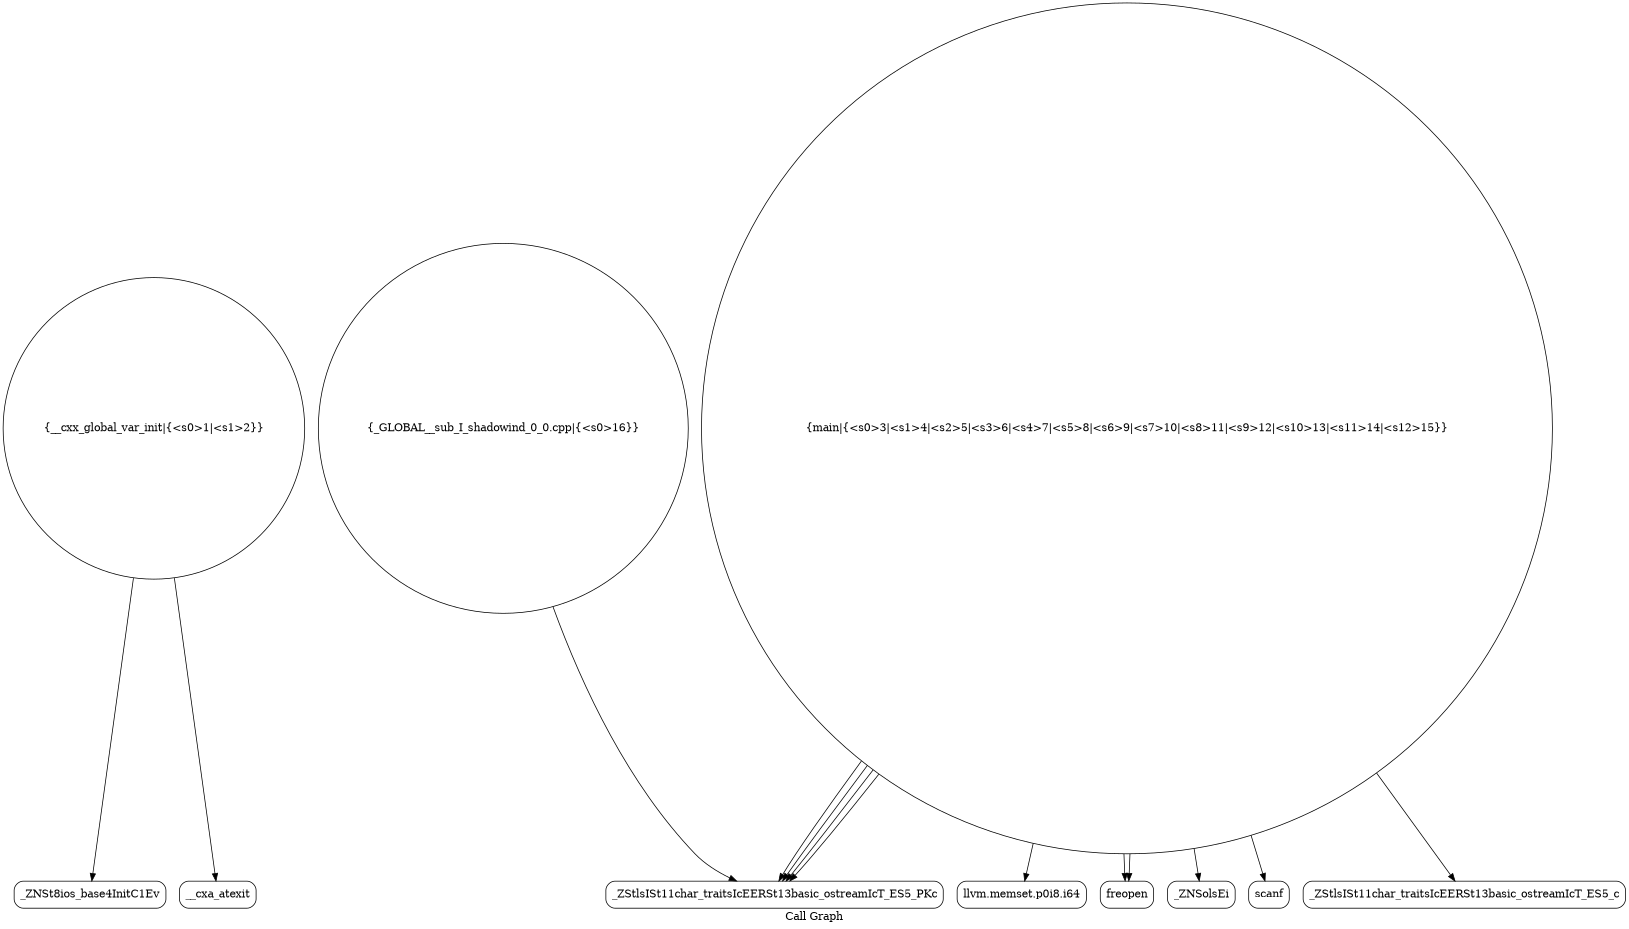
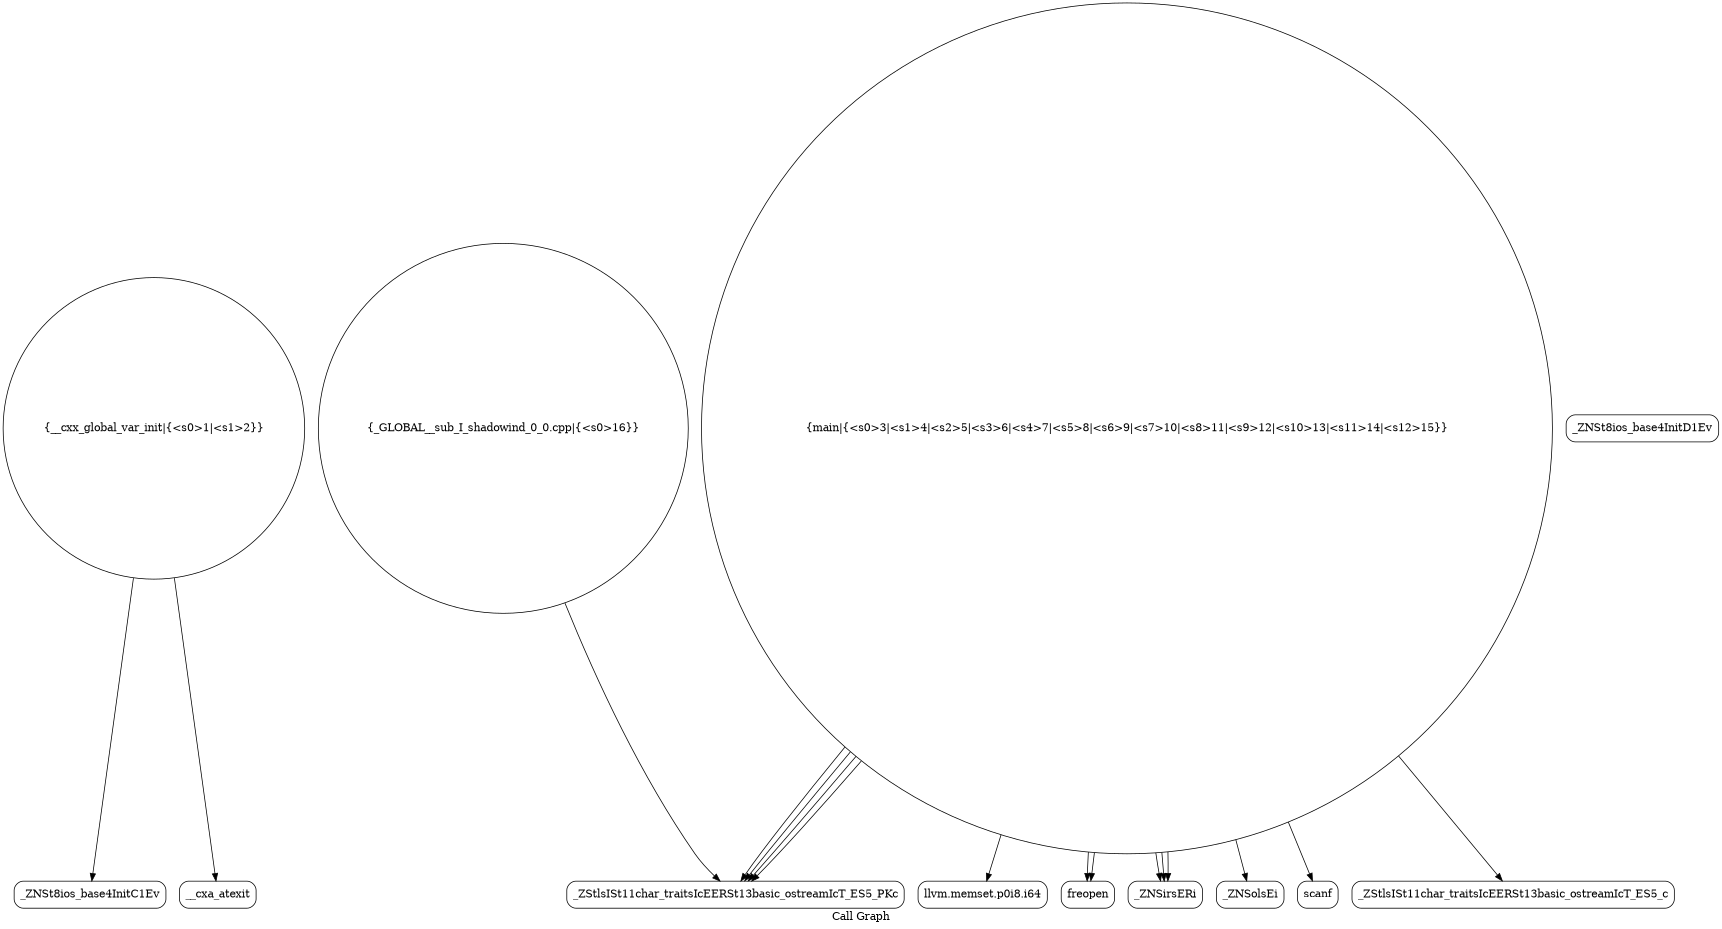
node "_ZNSt8ios_base4InitD1Ev": added
node "_ZNSirsERi": added
